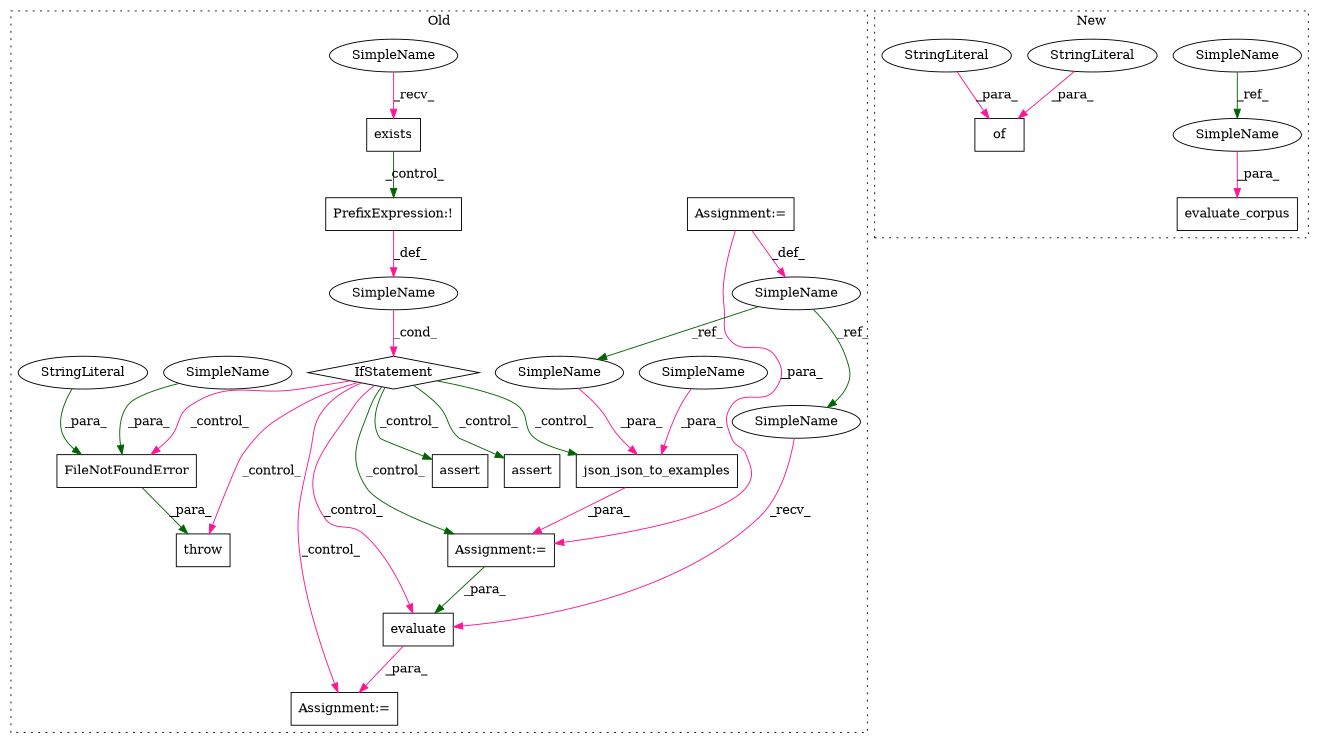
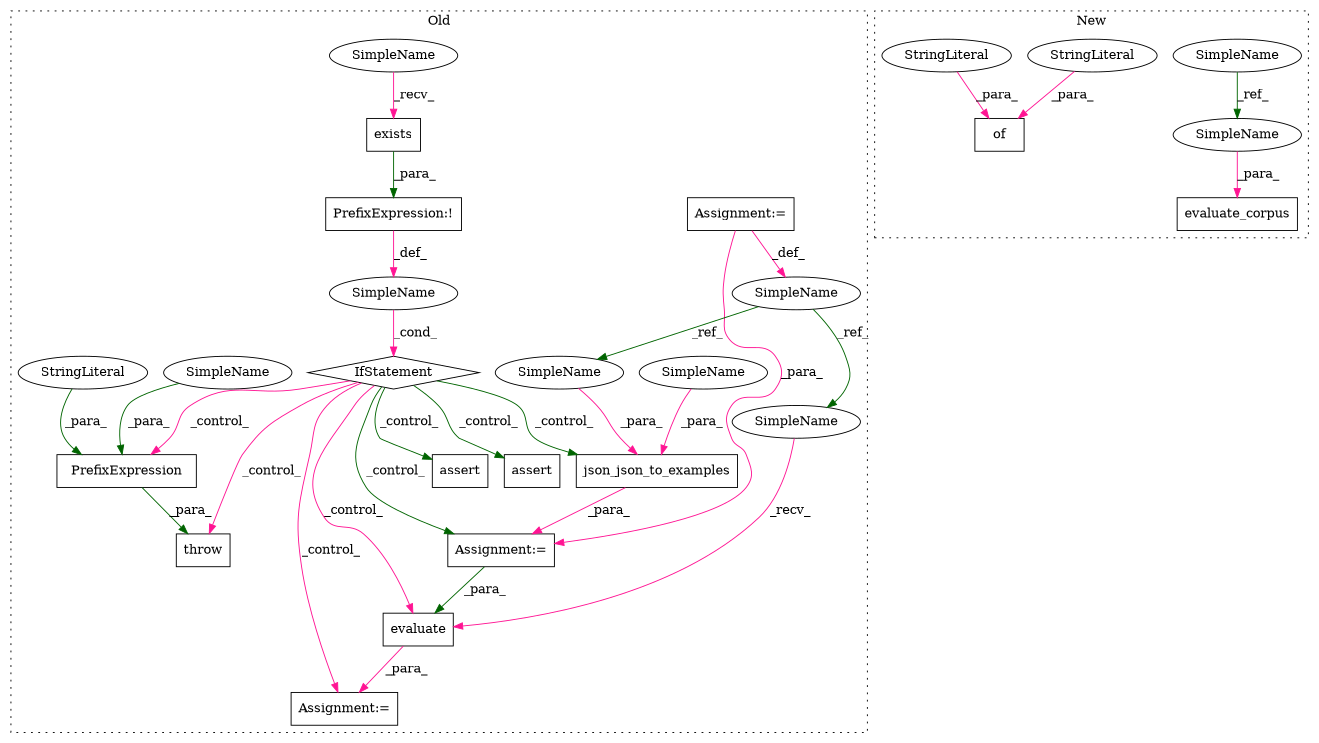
edge "exists" -> "PrefixExpression:!": label "_control_" -> "_para_"
node "FileNotFoundError": label "FileNotFoundError" -> "PrefixExpression"
